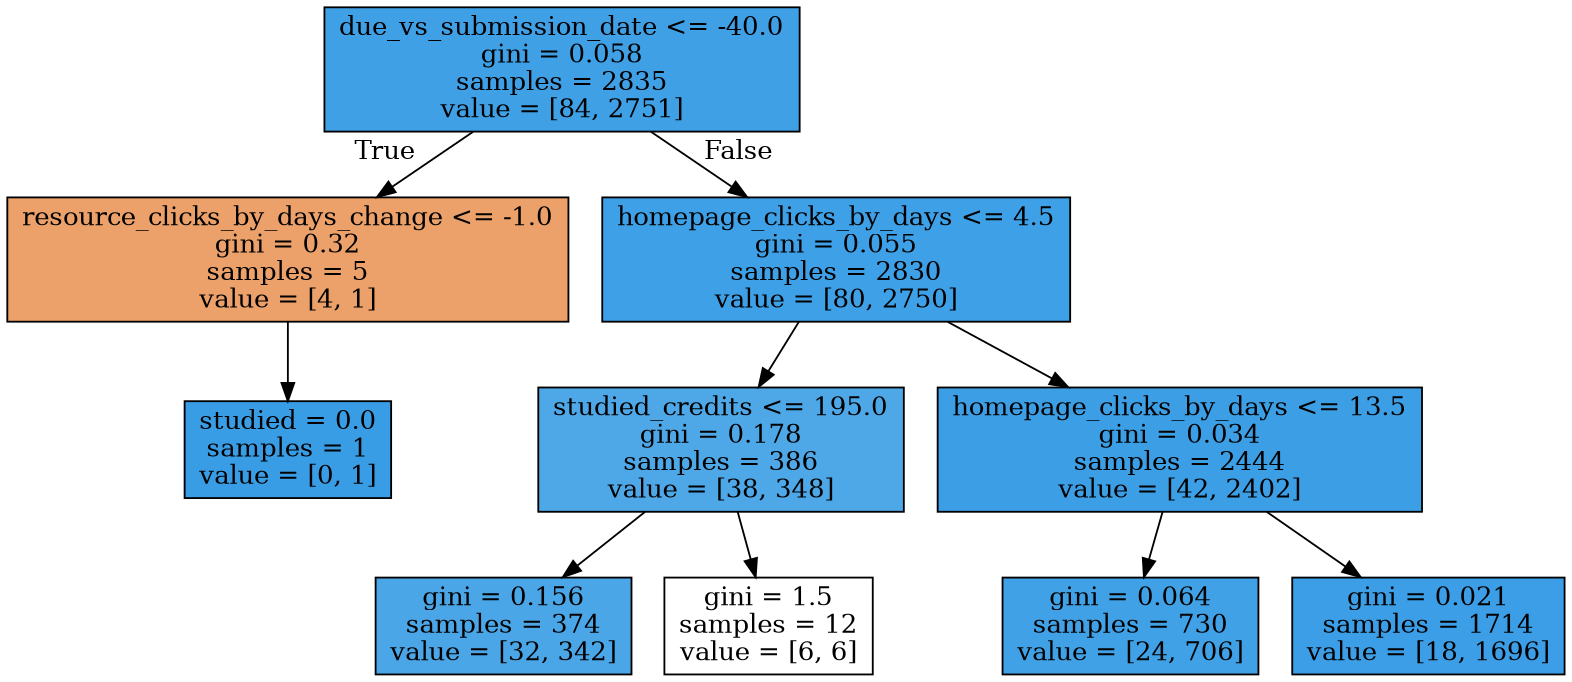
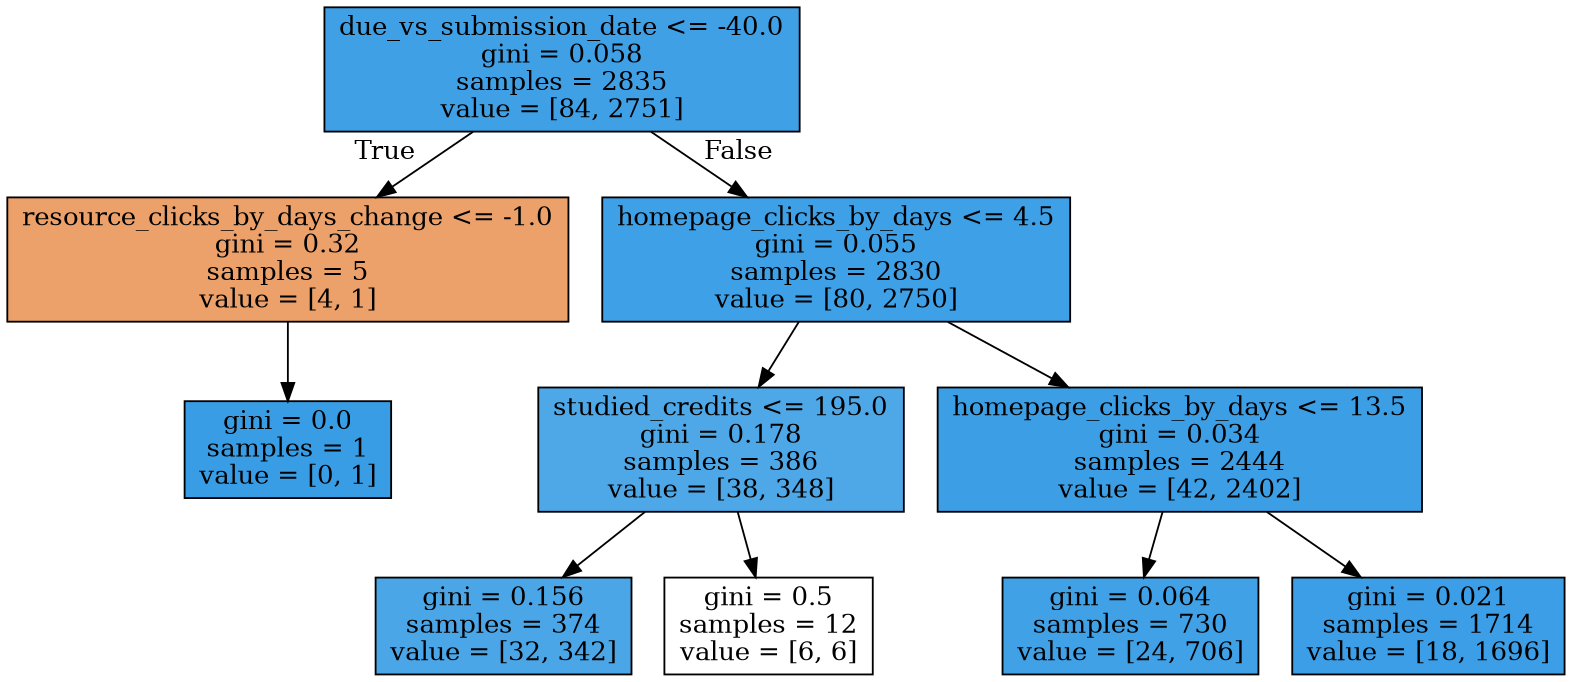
node "studied = 0.0 samples = 1 value = [0, 1]": label "studied = 0.0 samples = 1 value = [0, 1]" -> "gini = 0.0 samples = 1 value = [0, 1]"
node "gini = 1.5 samples = 12 value = [6, 6]": label "gini = 1.5 samples = 12 value = [6, 6]" -> "gini = 0.5 samples = 12 value = [6, 6]"
